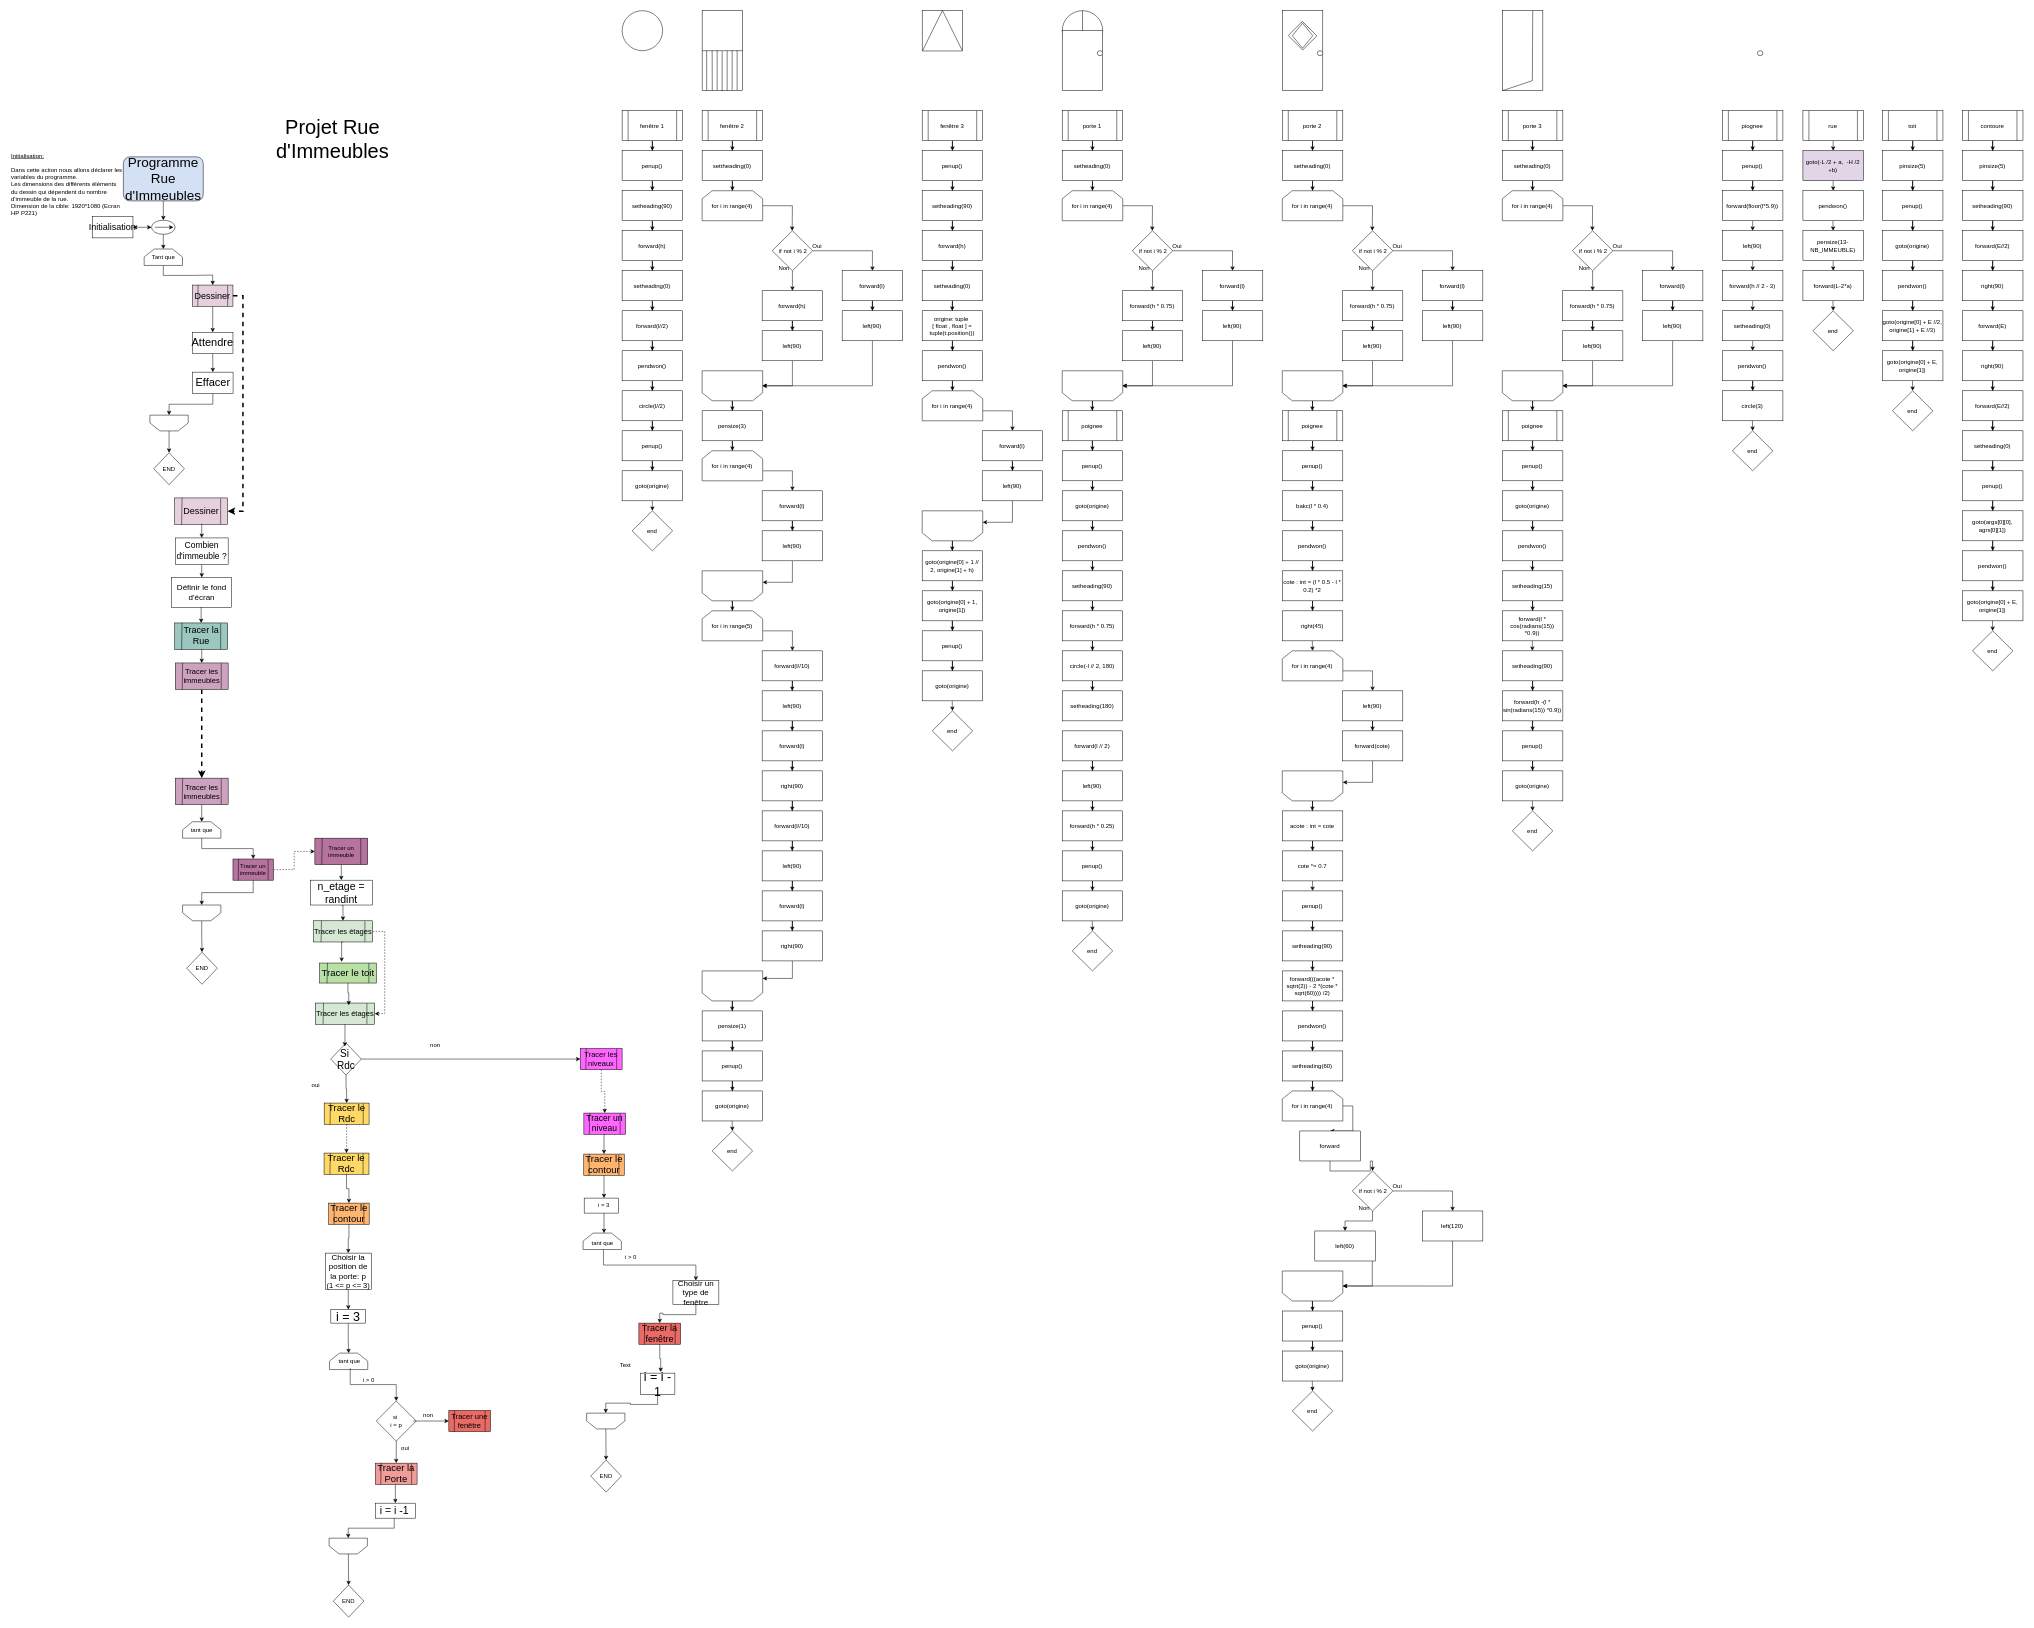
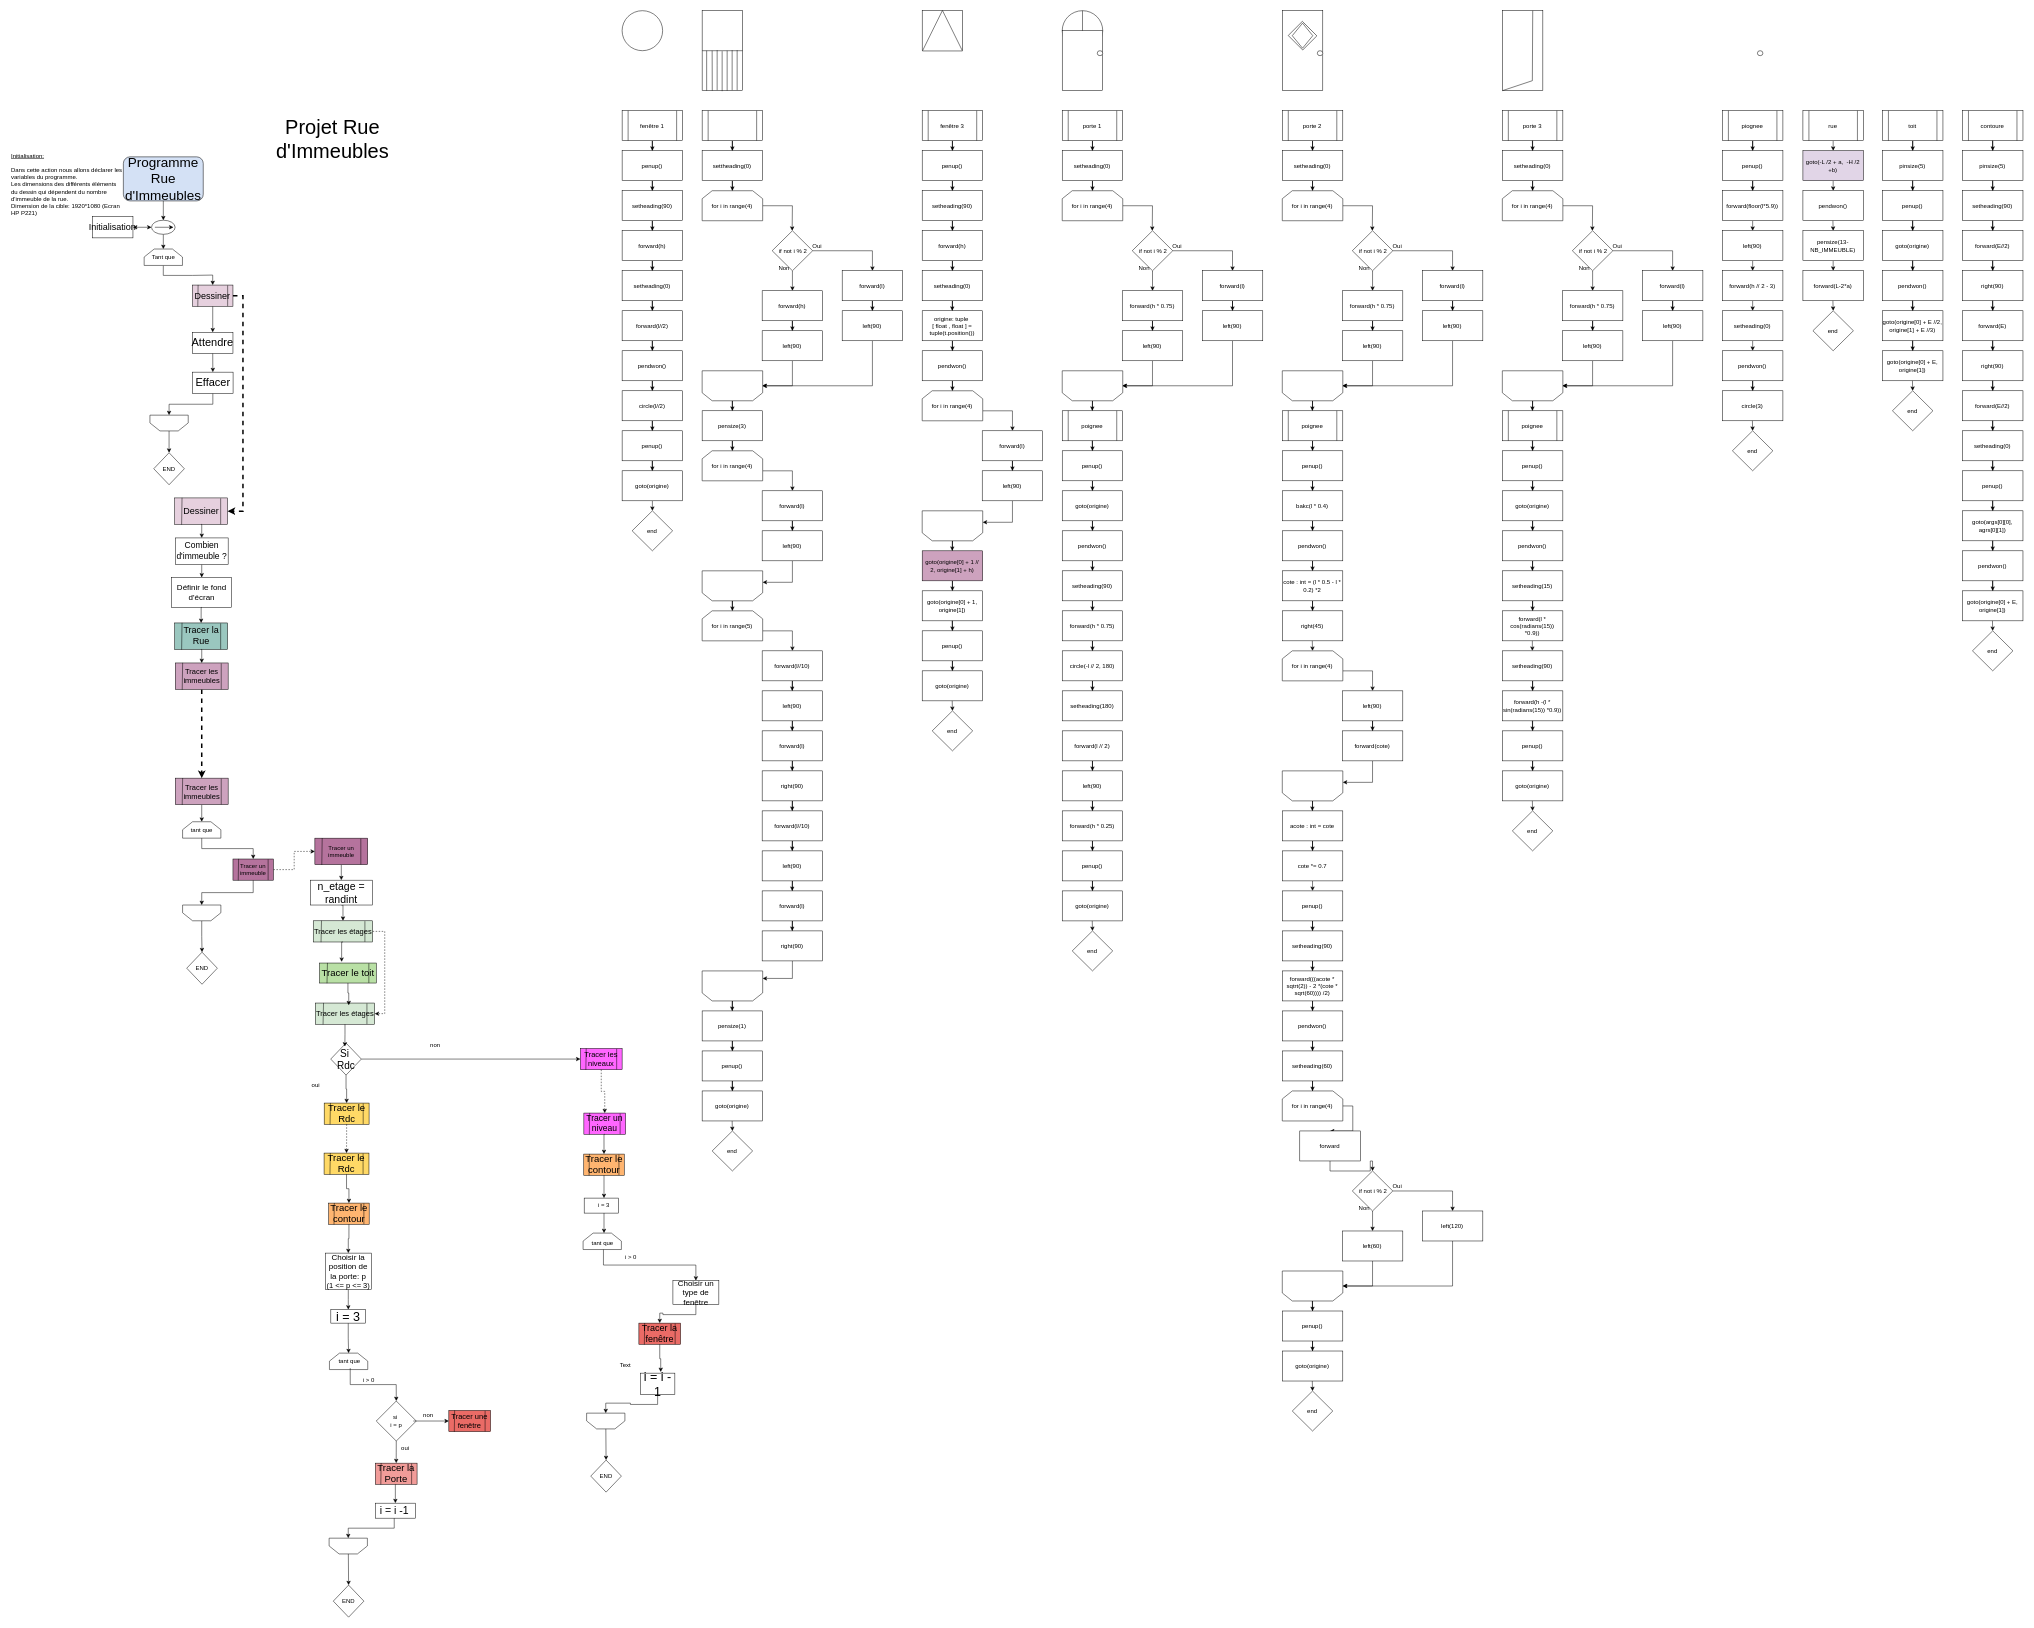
node "fenêtre 2": removed
node "goto(origine[0] + 1 // 2, origine[1] + h)": fillcolor #ffffff -> #cda2be
node "left(60)": moved (1345, 1246) -> (1372, 1246)
